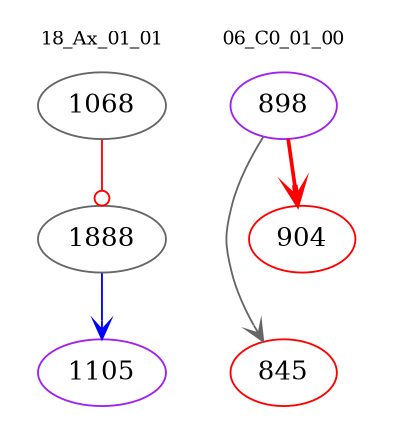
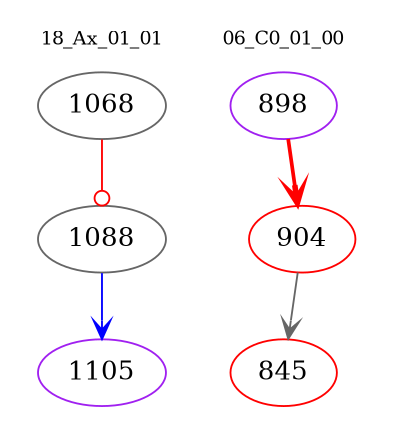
edge "898" -> "845": now "904" -> "845"
node "1888": label "1888" -> "1088"
